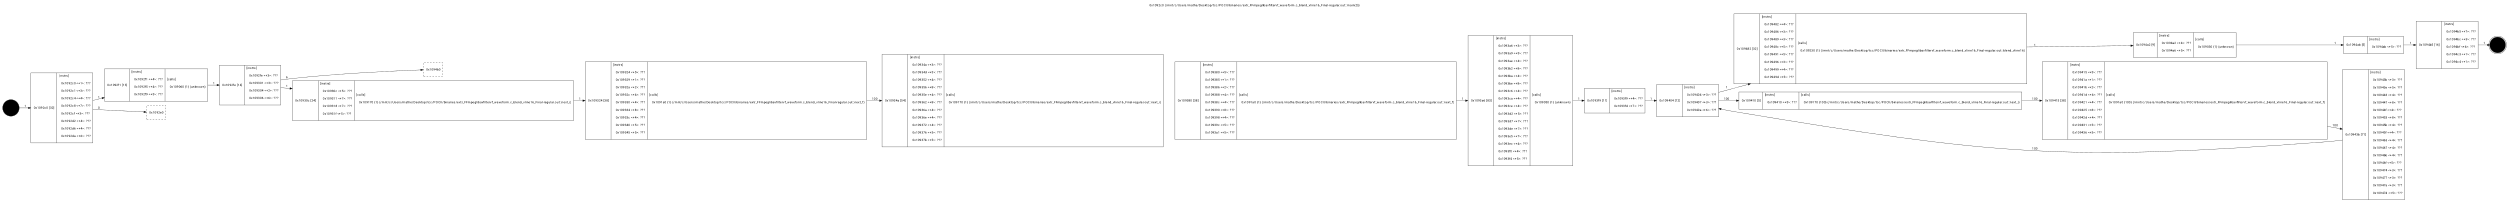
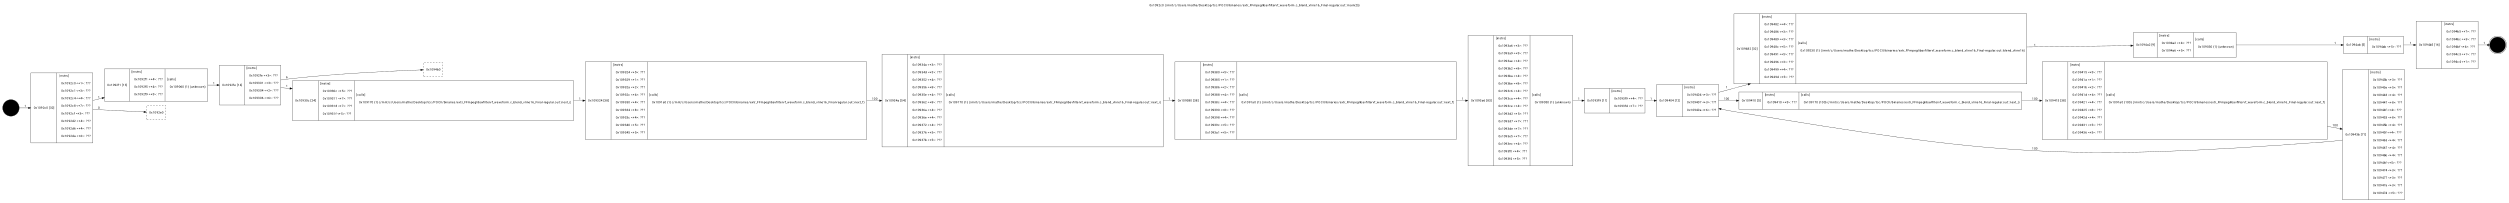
edge "0x10934a [54]" -> "0x109380 [38]": added, label "1"
